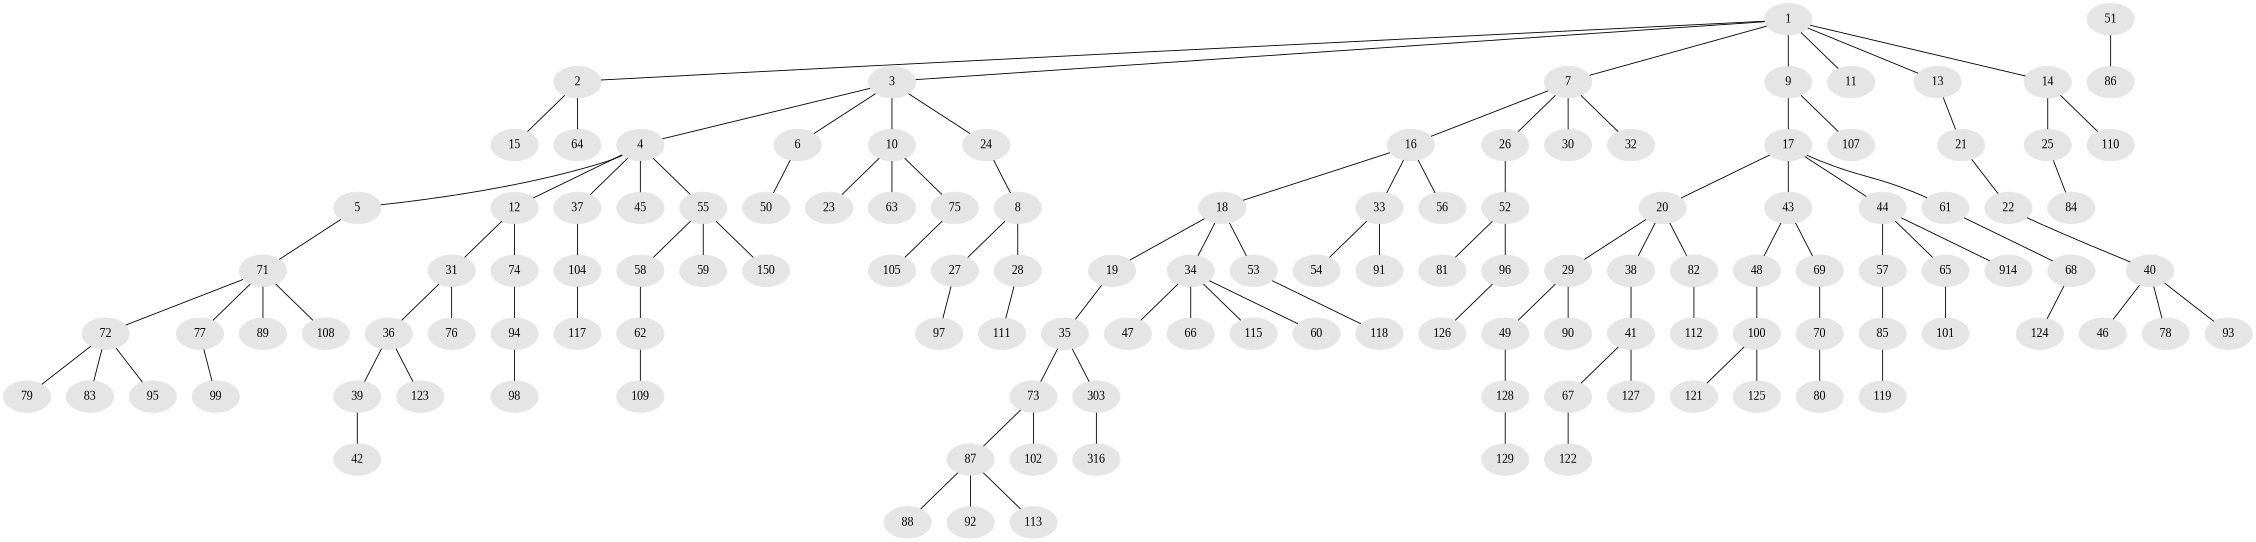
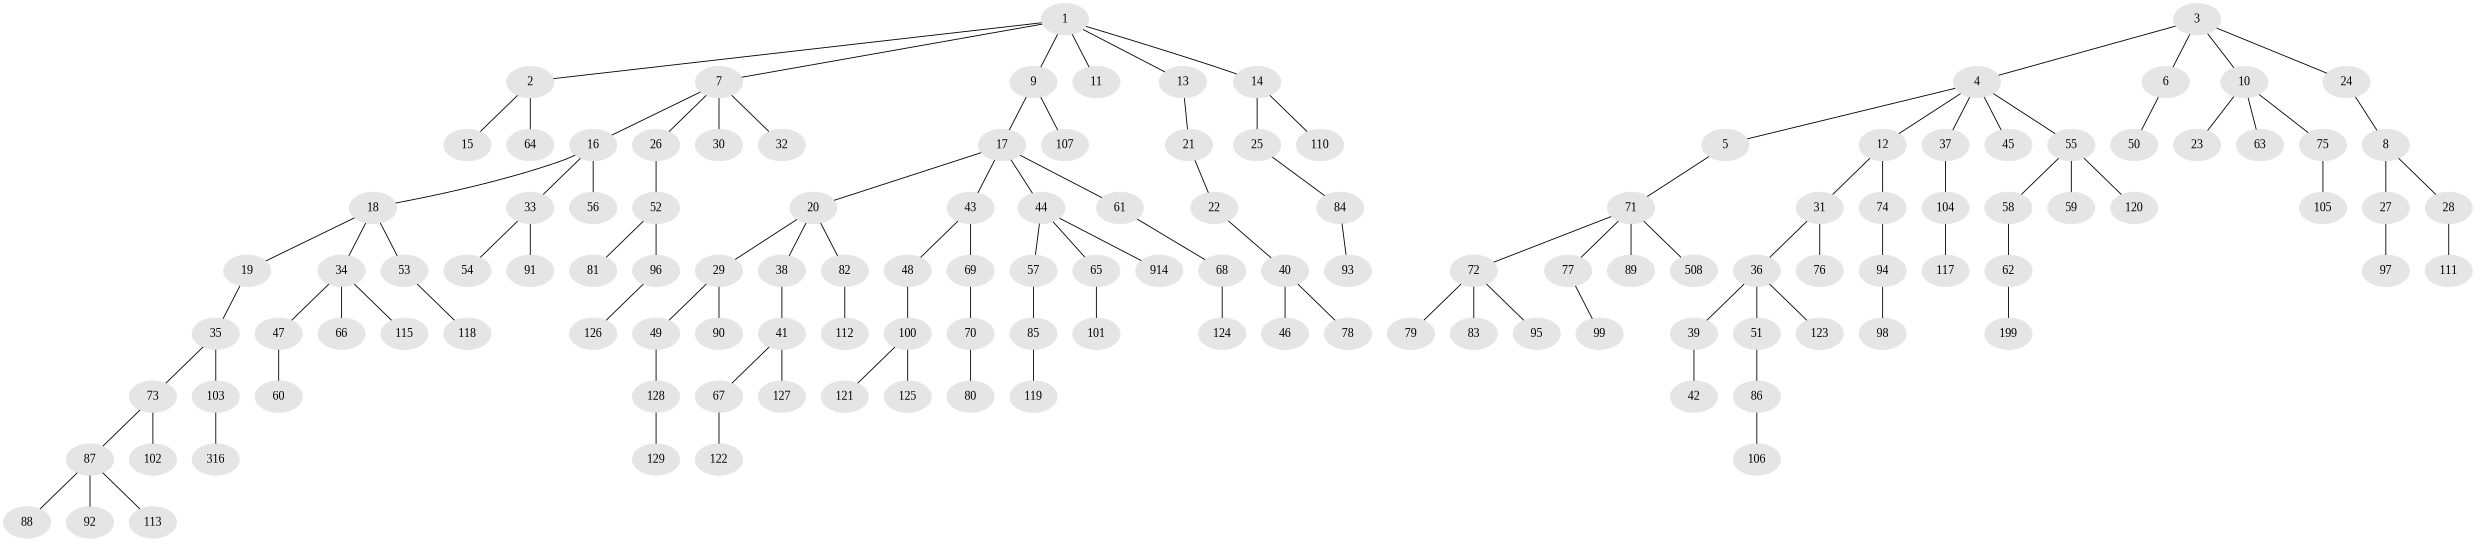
edge "1" -- "3": removed
node "150": label "150" -> "120"
edge "34" -- "60": now "47" -- "60"
edge "36" -- "51": added
edge "40" -- "93": now "84" -- "93"
node "108": label "108" -> "508"
node "109": label "109" -> "199"
node "303": label "303" -> "103"
node "106": added
